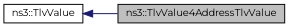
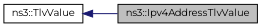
node "ns3::TlvValue4AddressTlvValue": label "ns3::TlvValue4AddressTlvValue" -> "ns3::Ipv4AddressTlvValue"
